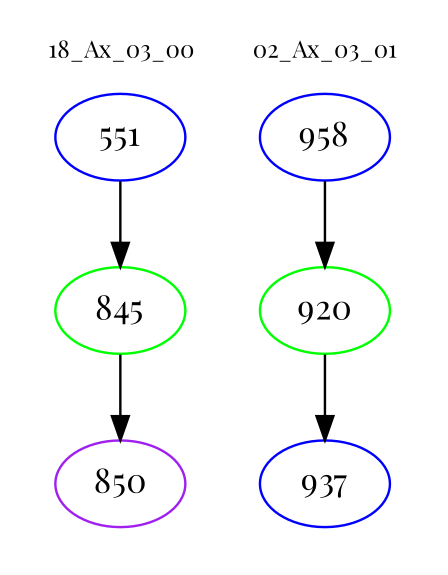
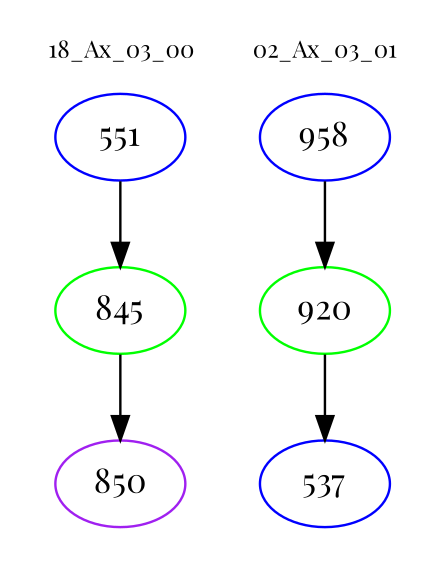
node "937": label "937" -> "537"
